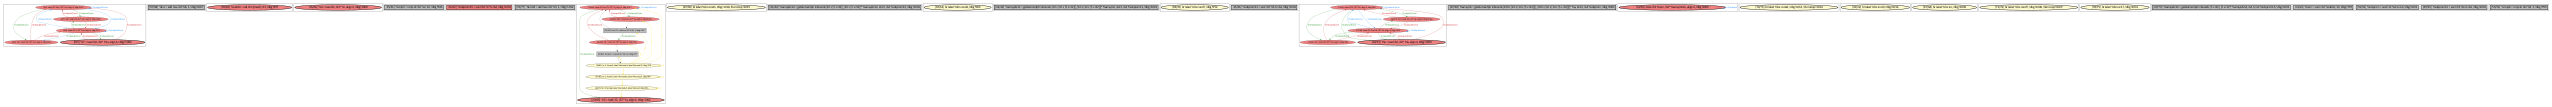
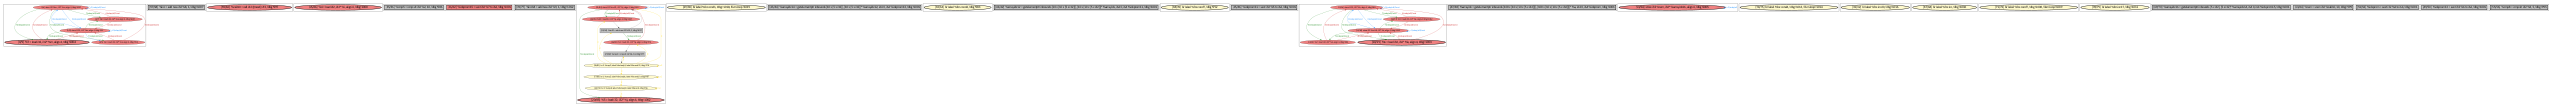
edge "[3/6]  store i32 %inc, i32* %m, align 4, !dbg !1007" -> "[0/9]  %7 = load i32, i32* %m, align 4, !dbg !1004": added, label "T|indep|all|Const"
